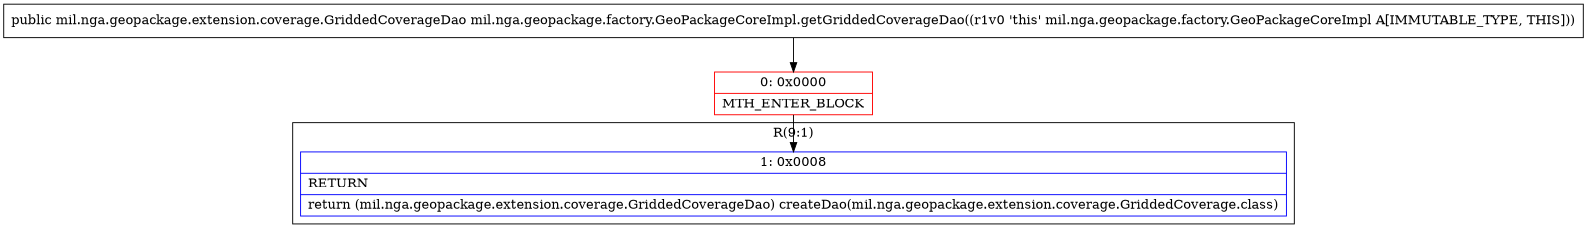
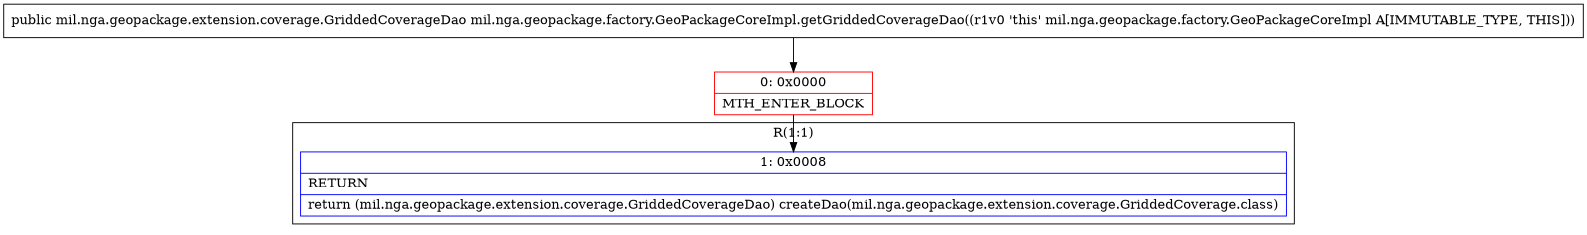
cluster "R(9:1)": label "R(9:1)" -> "R(1:1)"
